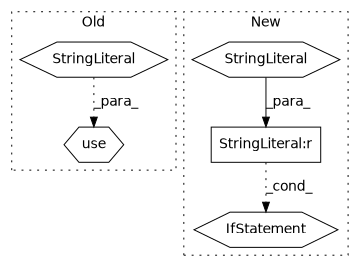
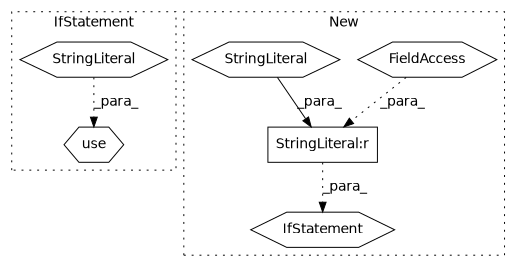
cluster "Old": label "Old" -> "IfStatement"
node "FieldAccess": added
edge "StringLiteral:r" -> "IfStatement": label "_cond_" -> "_para_"
